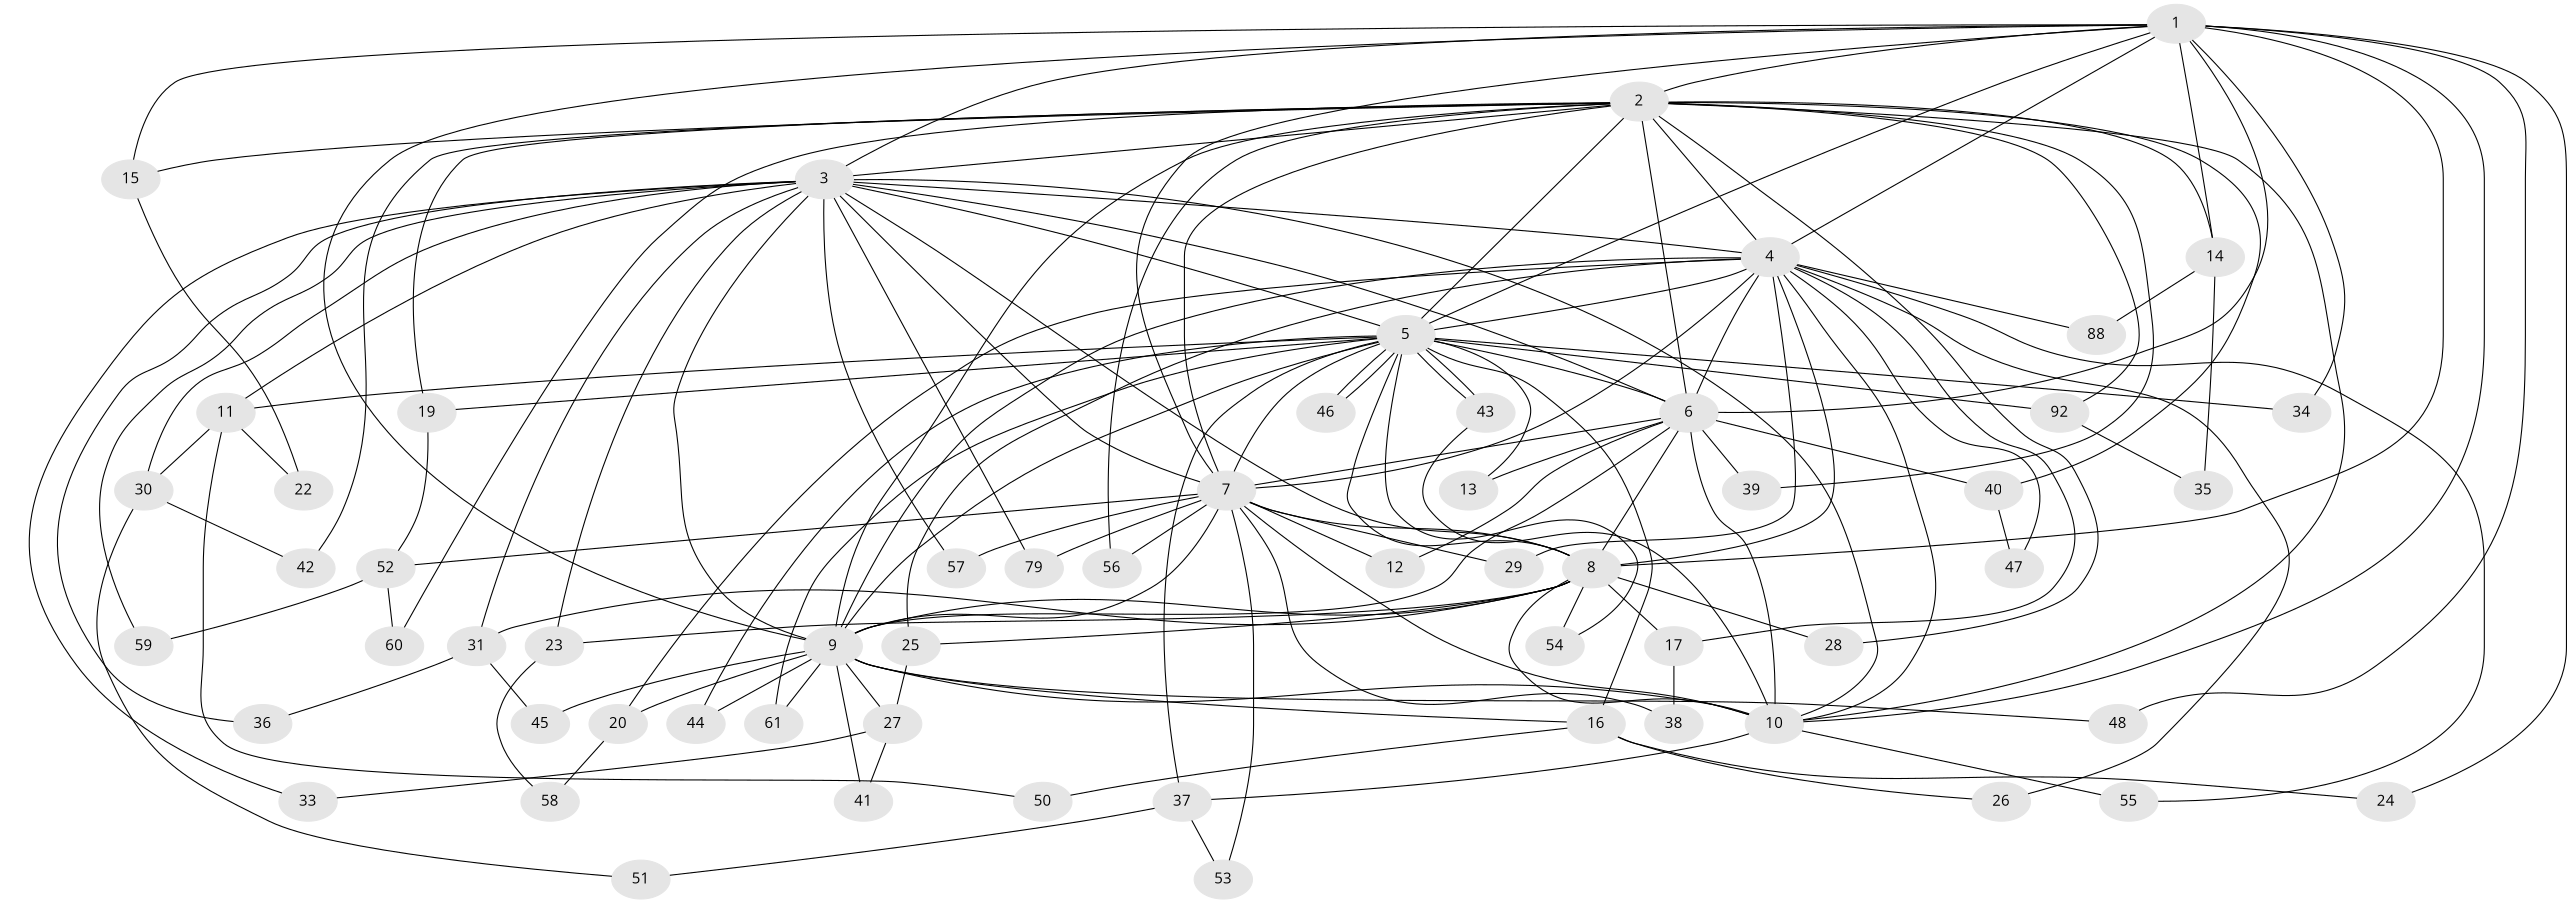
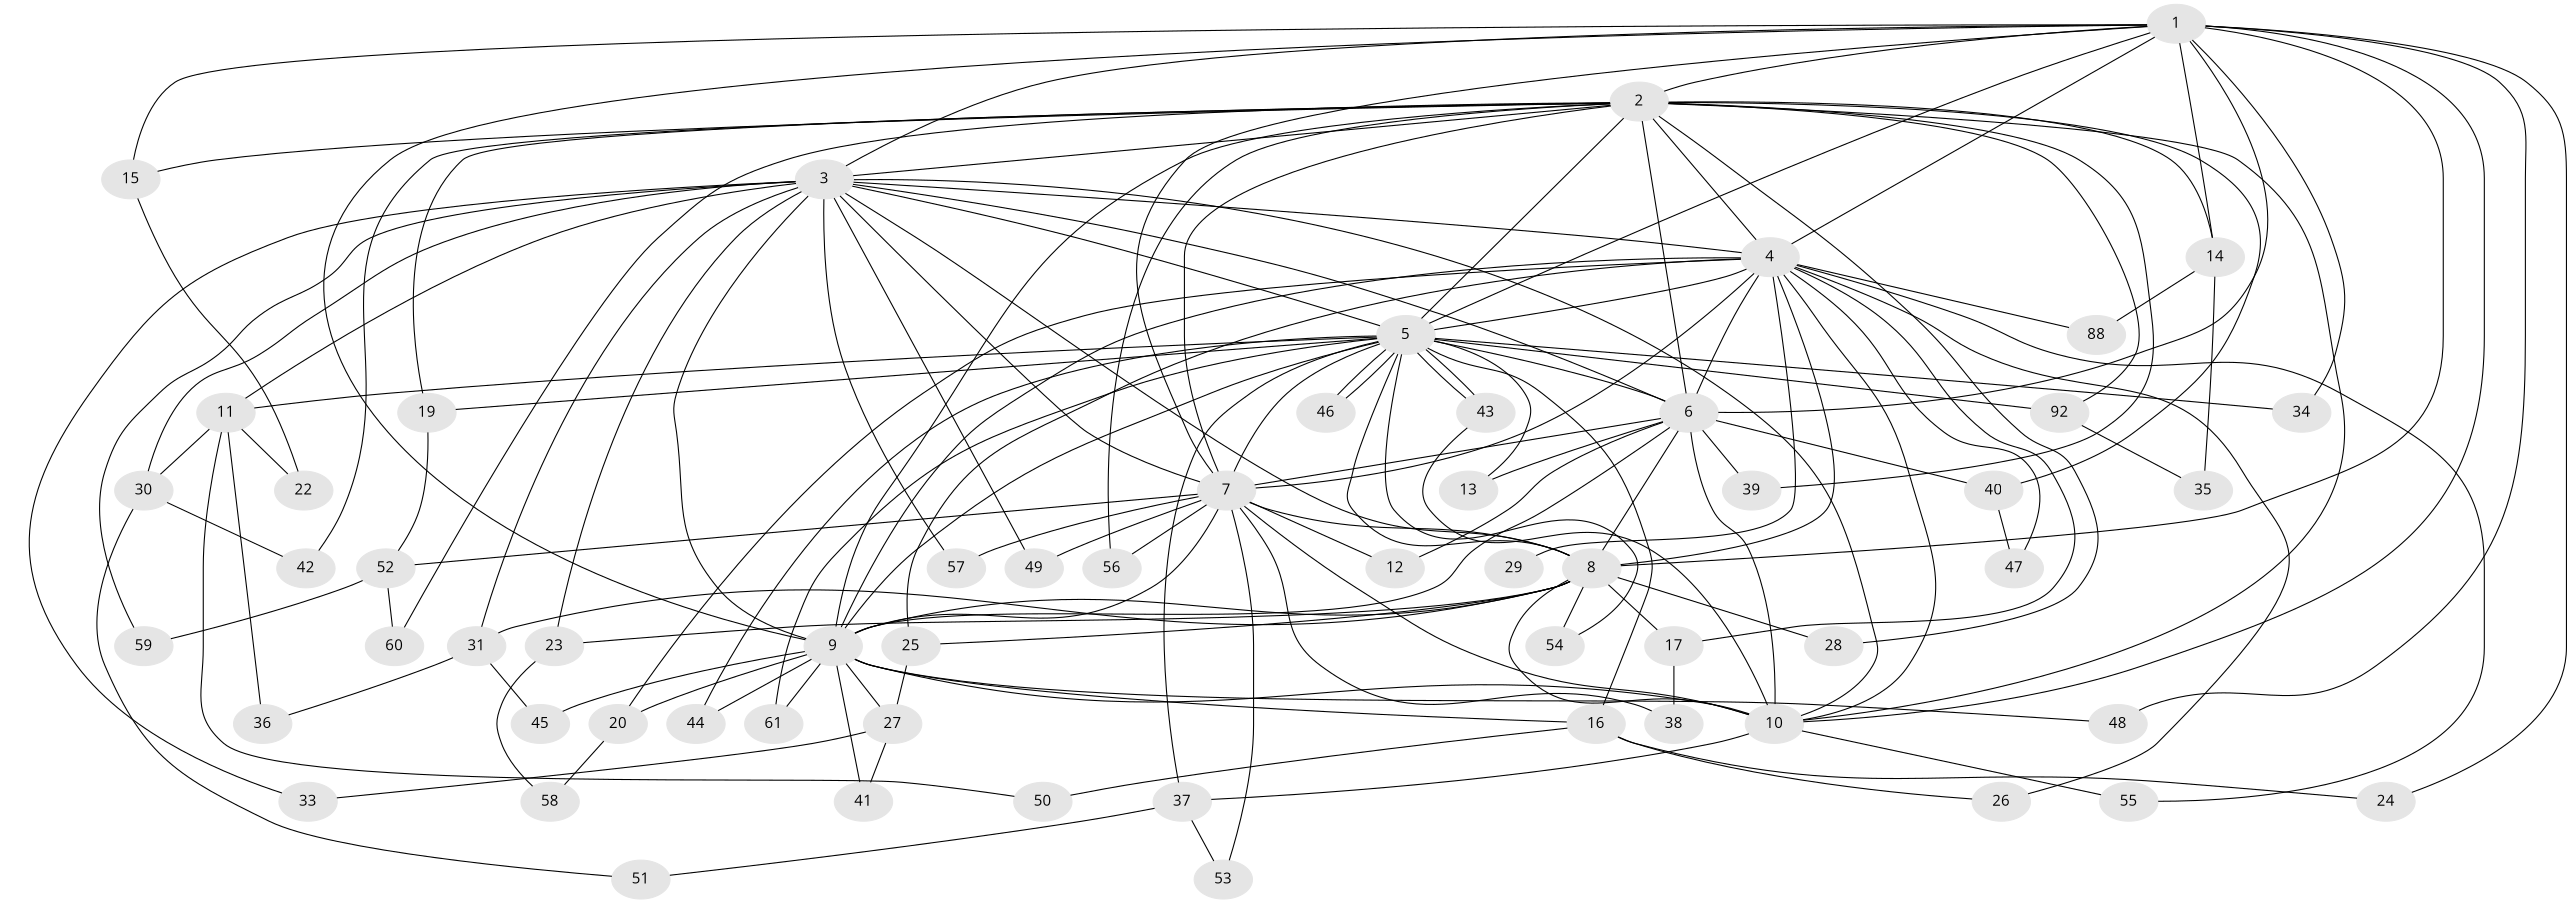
edge "3" -- "36": now "11" -- "36"
edge "7" -- "29": removed
node "79": label "79" -> "49"
